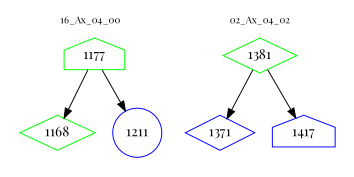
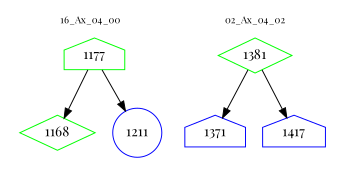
node "1371": shape diamond -> house
